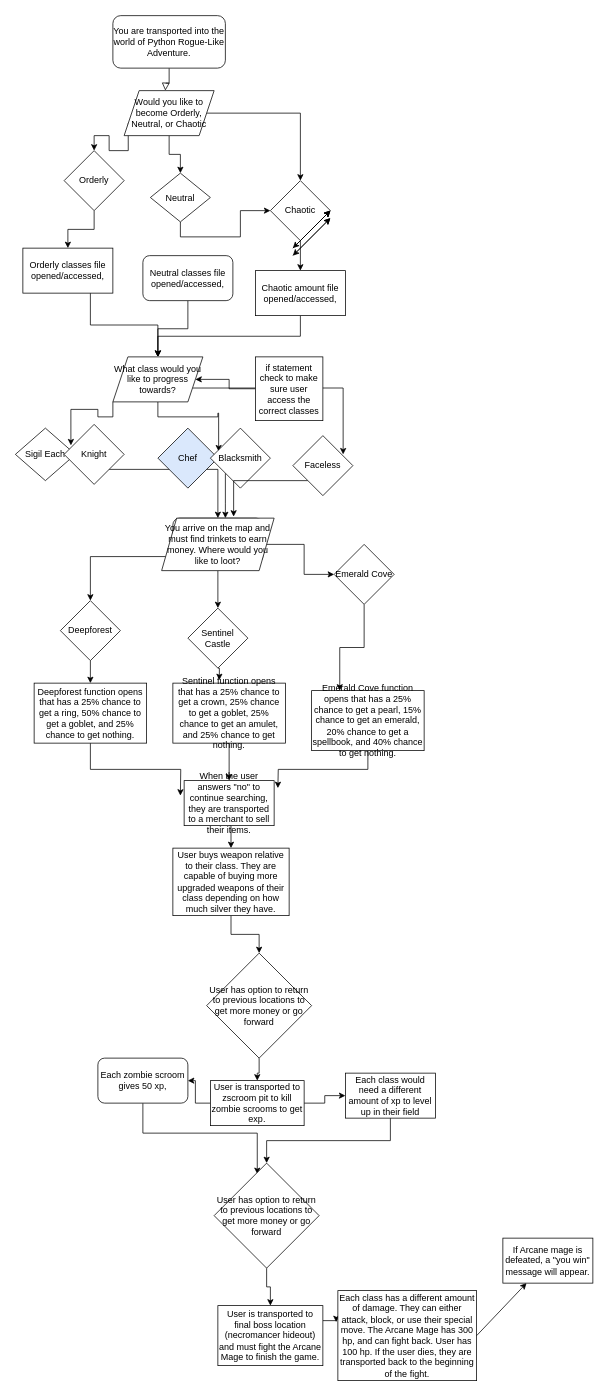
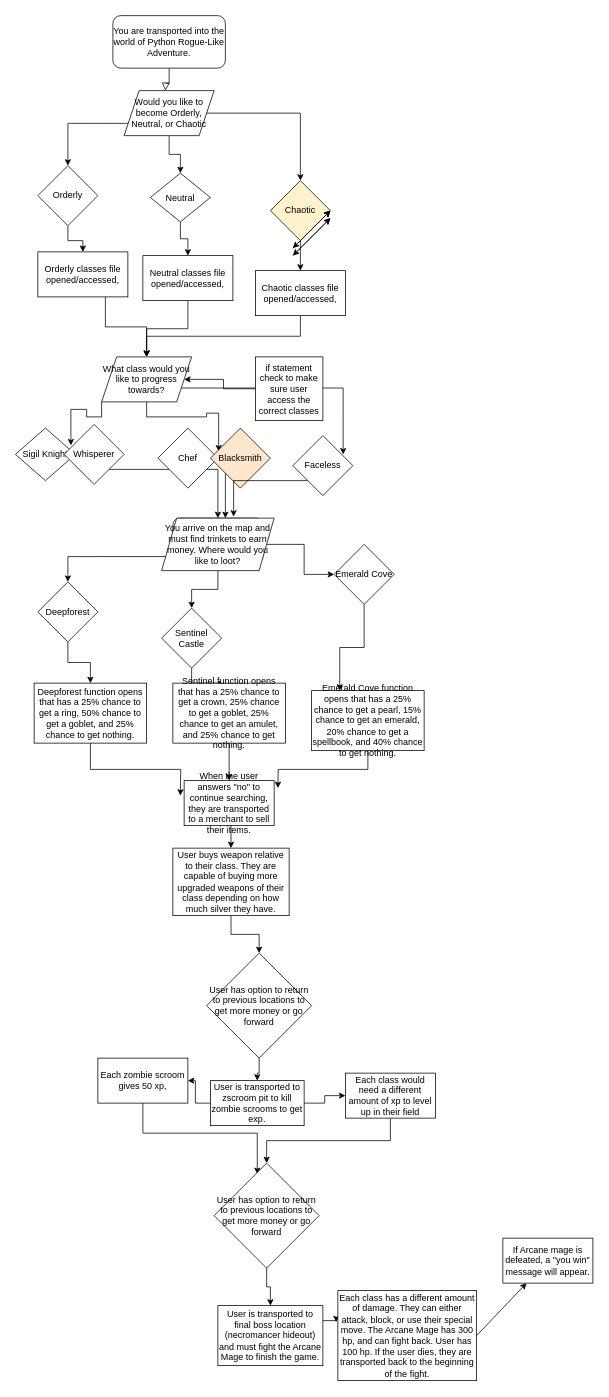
node "Orderly": moved (94, 180) -> (68, 195)
node "Chaotic": fillcolor #ffffff -> #fff2cc
edge "Neutral" -> "Chaotic": now "Neutral" -> "Neutral classes file opened/accessed,"
node "Orderly classes file opened/accessed,": moved (68, 270) -> (83, 274)
node "Neutral classes file opened/accessed,": shape rounded rectangle -> rectangle
node "Chaotic amount file opened/accessed,": label "Chaotic amount file opened/accessed," -> "Chaotic classes file opened/accessed,"
node "What class would you like to progress towards?": moved (158, 379) -> (147, 379)
node "Sigil Each": label "Sigil Each" -> "Sigil Knight"
node "Knight": label "Knight" -> "Whisperer"
node "Chef": fillcolor #dae8fc -> #ffffff
node "Blacksmith": fillcolor #ffffff -> #ffe6cc
node "Deepforest": moved (90, 630) -> (68, 612)
node "Sentinel Castle": moved (218, 638) -> (192, 638)
node "Each zombie scroom gives 50 xp,": shape rounded rectangle -> rectangle
